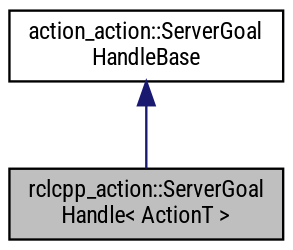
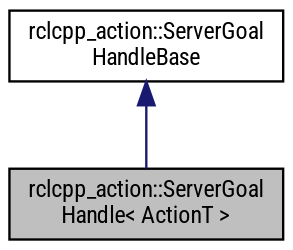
node "action_action::ServerGoal HandleBase": label "action_action::ServerGoal HandleBase" -> "rclcpp_action::ServerGoal HandleBase"
